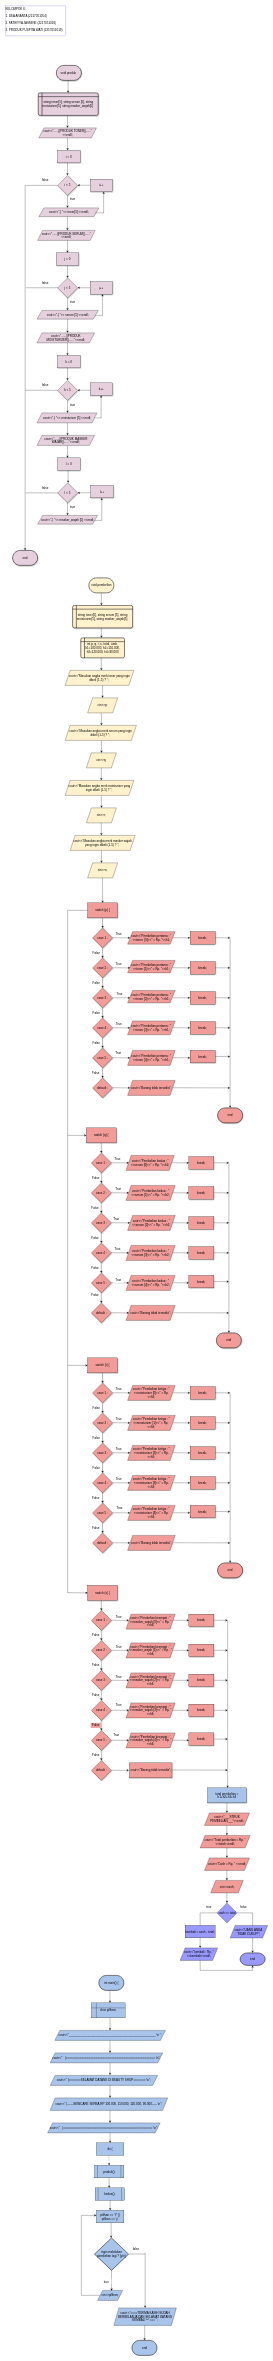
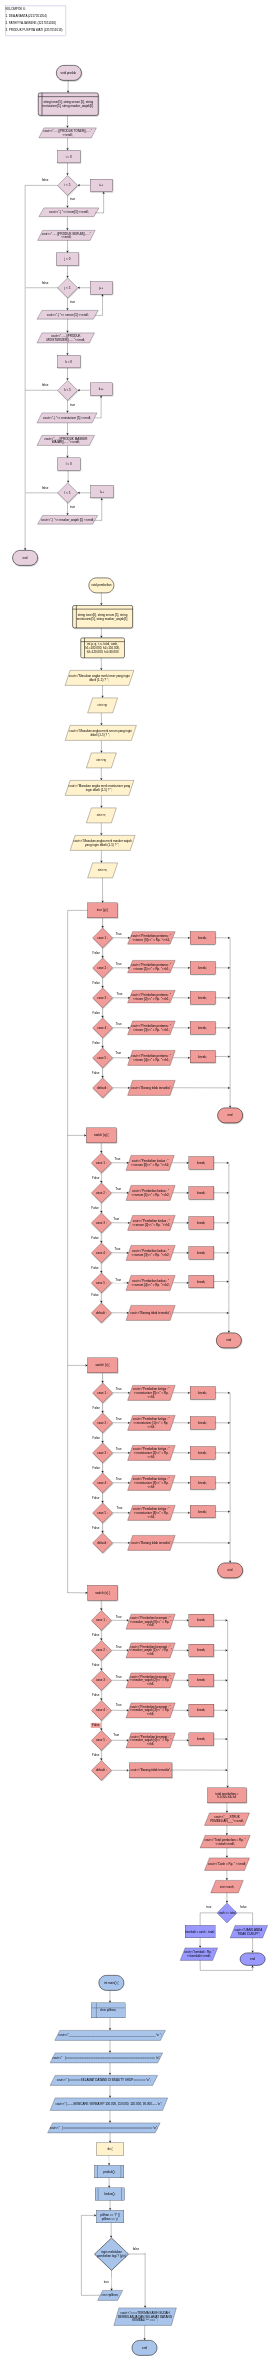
node "switch (p) {": label "switch (p) {" -> "true (p) {"
node "total pembelian = h1+h2+h3+h4": fillcolor #a9c4eb -> #f19c99
node "do {": fillcolor #a9c4eb -> #fff2cc
